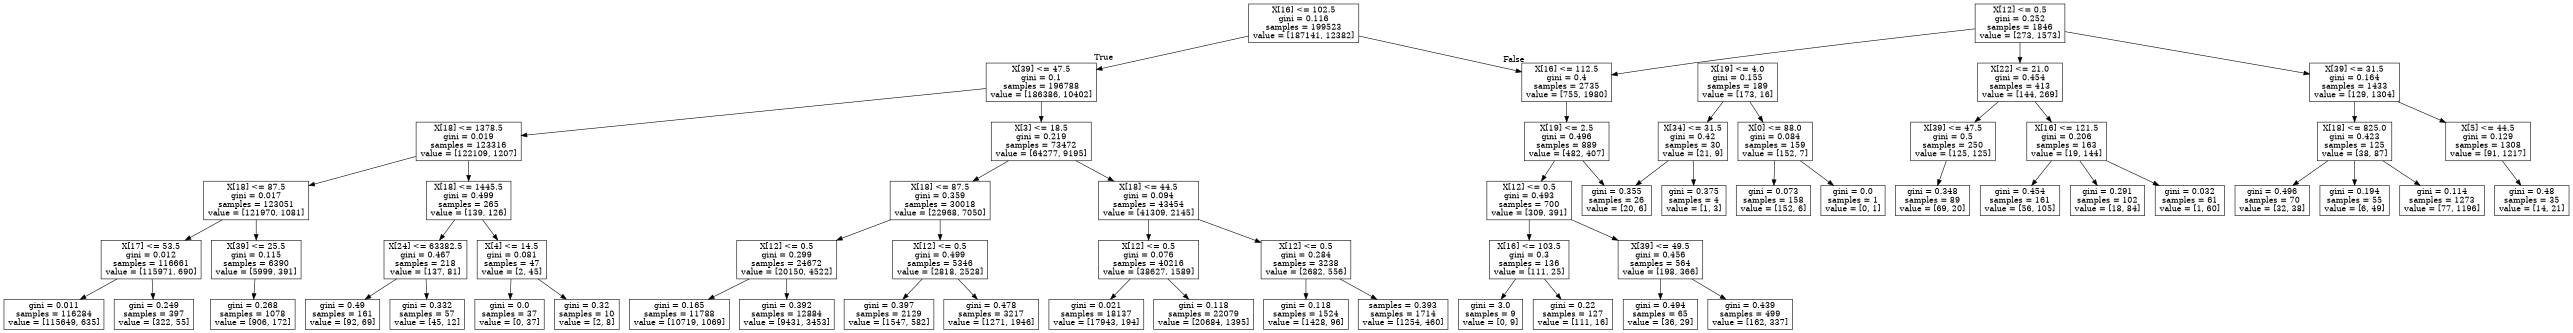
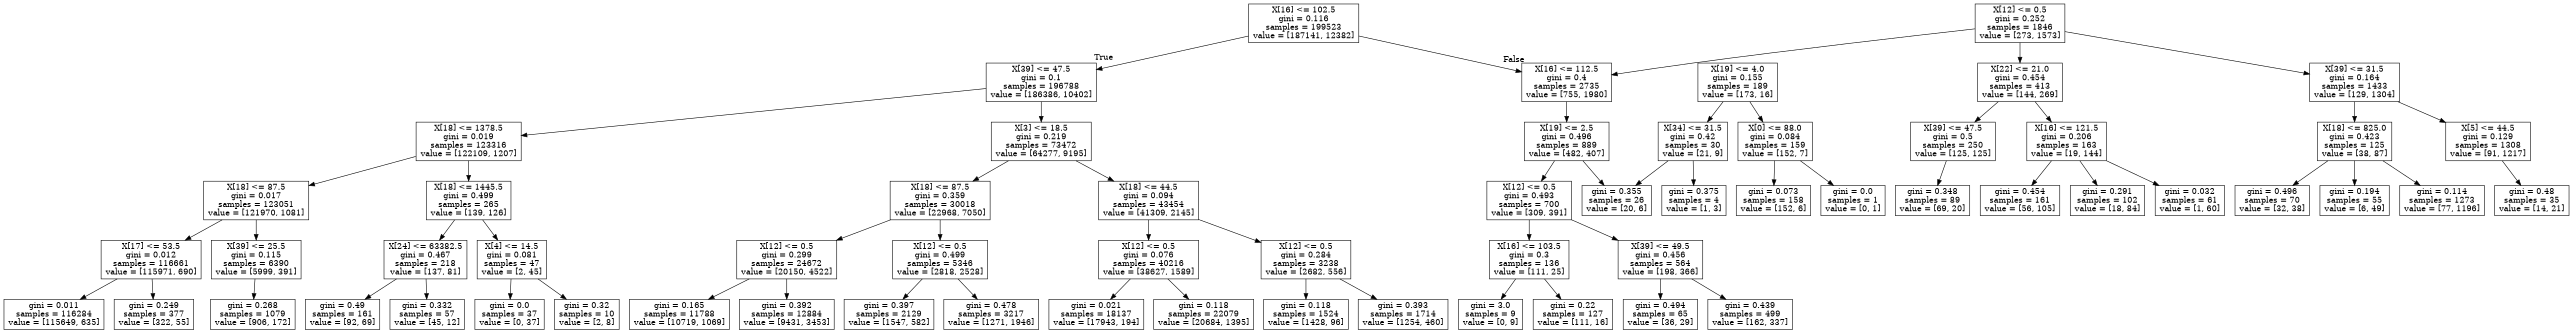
node "gini = 0.249 samples = 397 value = [322, 55]": label "gini = 0.249 samples = 397 value = [322, 55]" -> "gini = 0.249 samples = 377 value = [322, 55]"
node "gini = 0.268 samples = 1078 value = [906, 172]": label "gini = 0.268 samples = 1078 value = [906, 172]" -> "gini = 0.268 samples = 1079 value = [906, 172]"
node "samples = 0.393 samples = 1714 value = [1254, 460]": label "samples = 0.393 samples = 1714 value = [1254, 460]" -> "gini = 0.393 samples = 1714 value = [1254, 460]"
